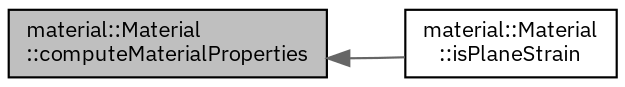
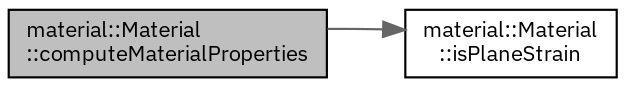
edge "material::Material ::isPlaneStrain" -> "material::Material ::computeMaterialProperties": reversed
